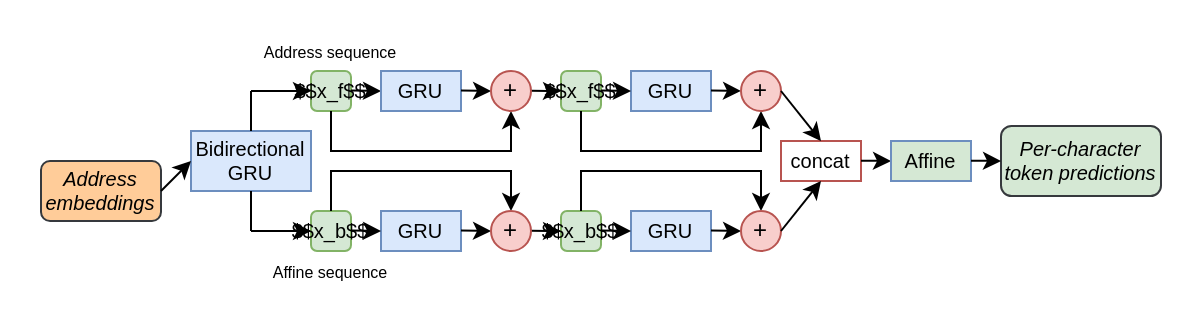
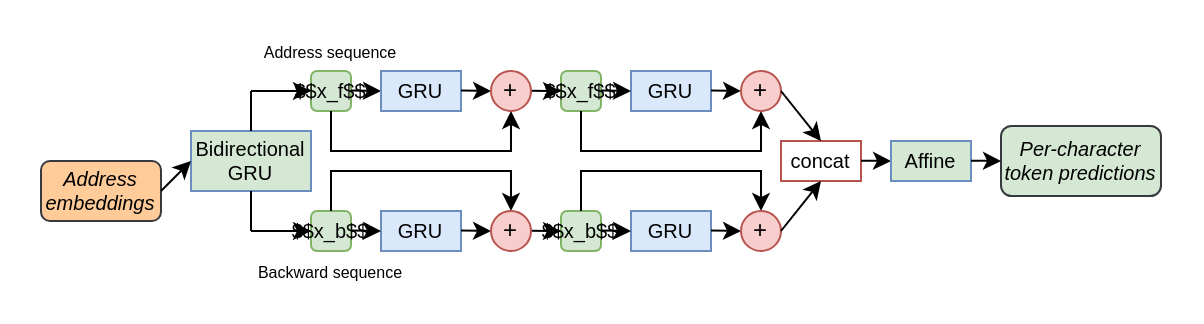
node "Bidirectional GRU": fillcolor #dae8fc -> #d5e8d4
node "Affine sequence": label "Affine sequence" -> "Backward sequence"
